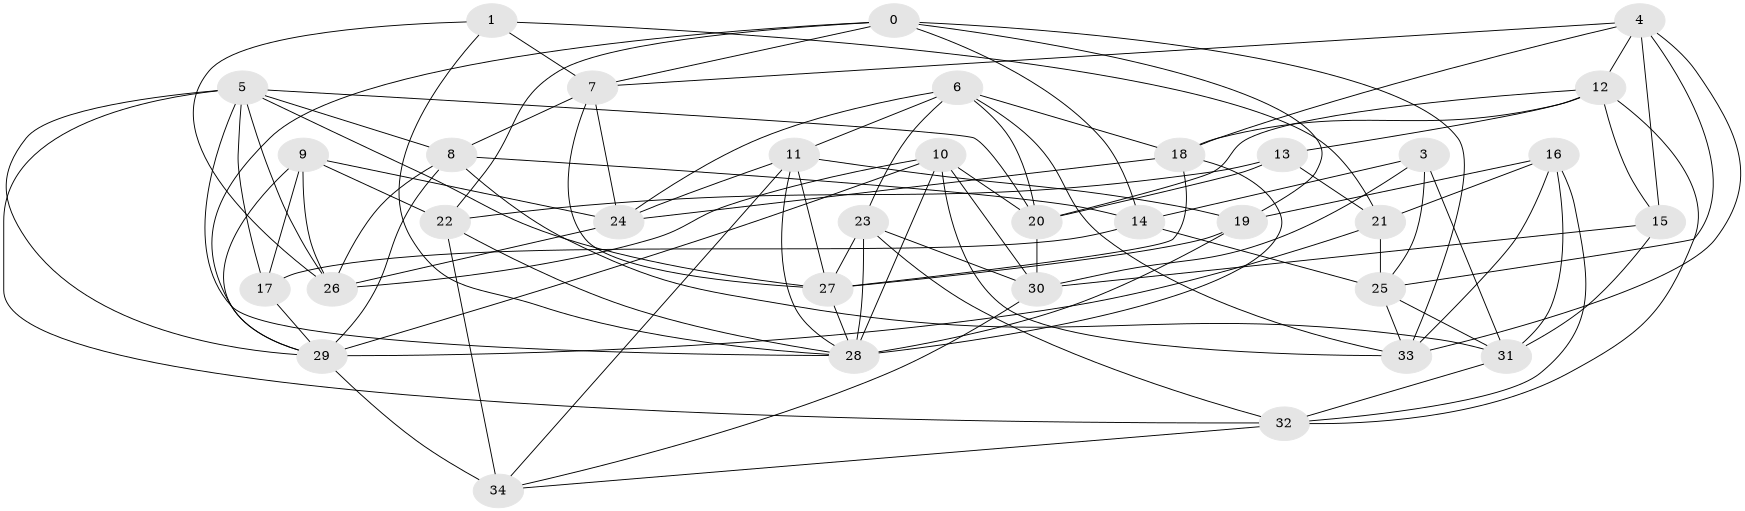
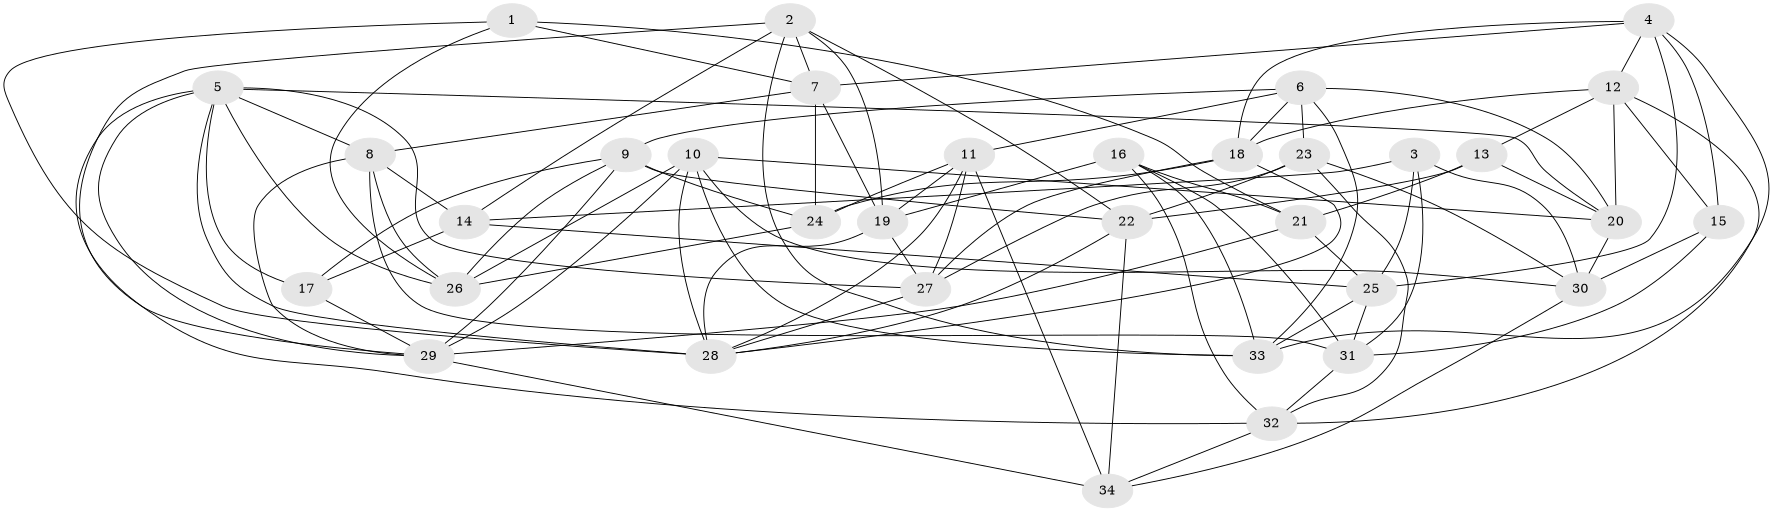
node "0": label "0" -> "2"
edge "6" -- "24": now "6" -- "9"
edge "7" -- "27": now "7" -- "19"
edge "23" -- "28": now "23" -- "22"
